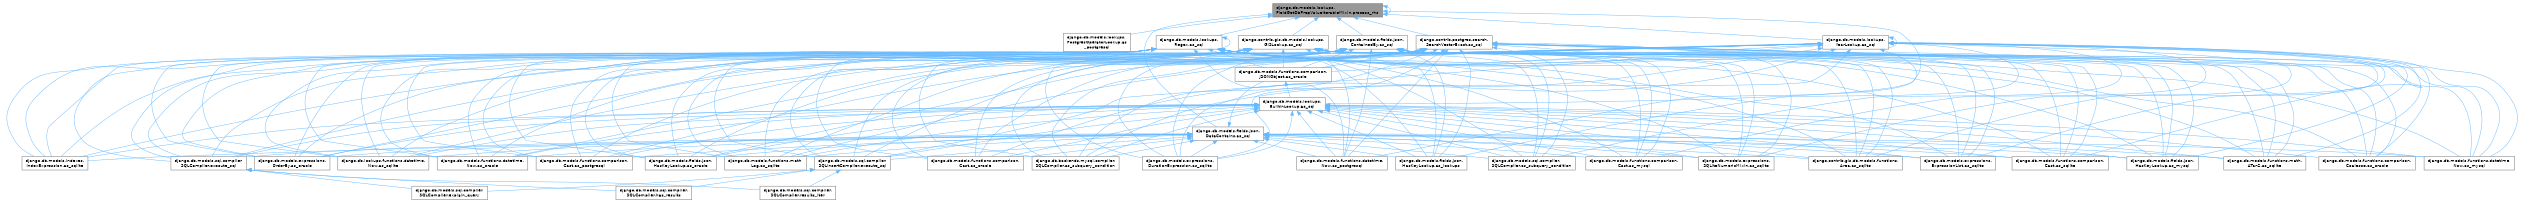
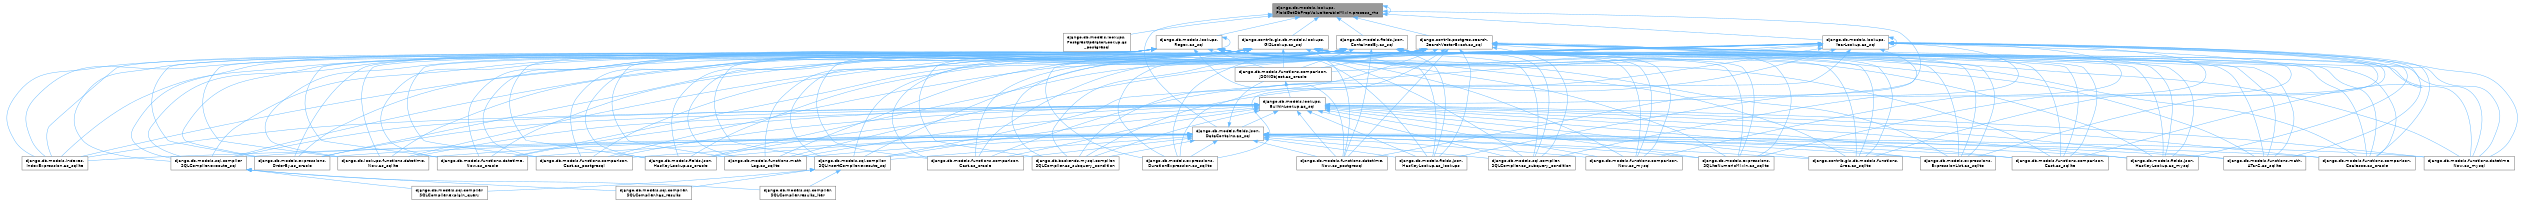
edge "django.db.models.functions.comparison. Coalesce.as_oracle" -> "django.db.models.fields.json. DataContains.as_sql": added
edge "django.db.models.expressions. DurationExpression.as_sqlite" -> "django.db.models.lookups. BuiltinLookup.as_sql": now "django.db.models.fields.json. DataContains.as_sql" -> "django.db.models.lookups. BuiltinLookup.as_sql"
node "django.db.models.functions.comparison. Cast.as_mysql": label "django.db.models.functions.comparison. Cast.as_mysql" -> "django.db.models.functions.comparison. Now.as_mysql"
